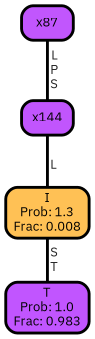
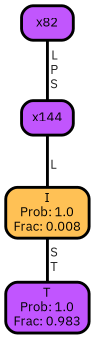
node "x87": label "x87" -> "x82"
node "I Prob: 1.3 Frac: 0.008": label "I Prob: 1.3 Frac: 0.008" -> "I Prob: 1.0 Frac: 0.008"
